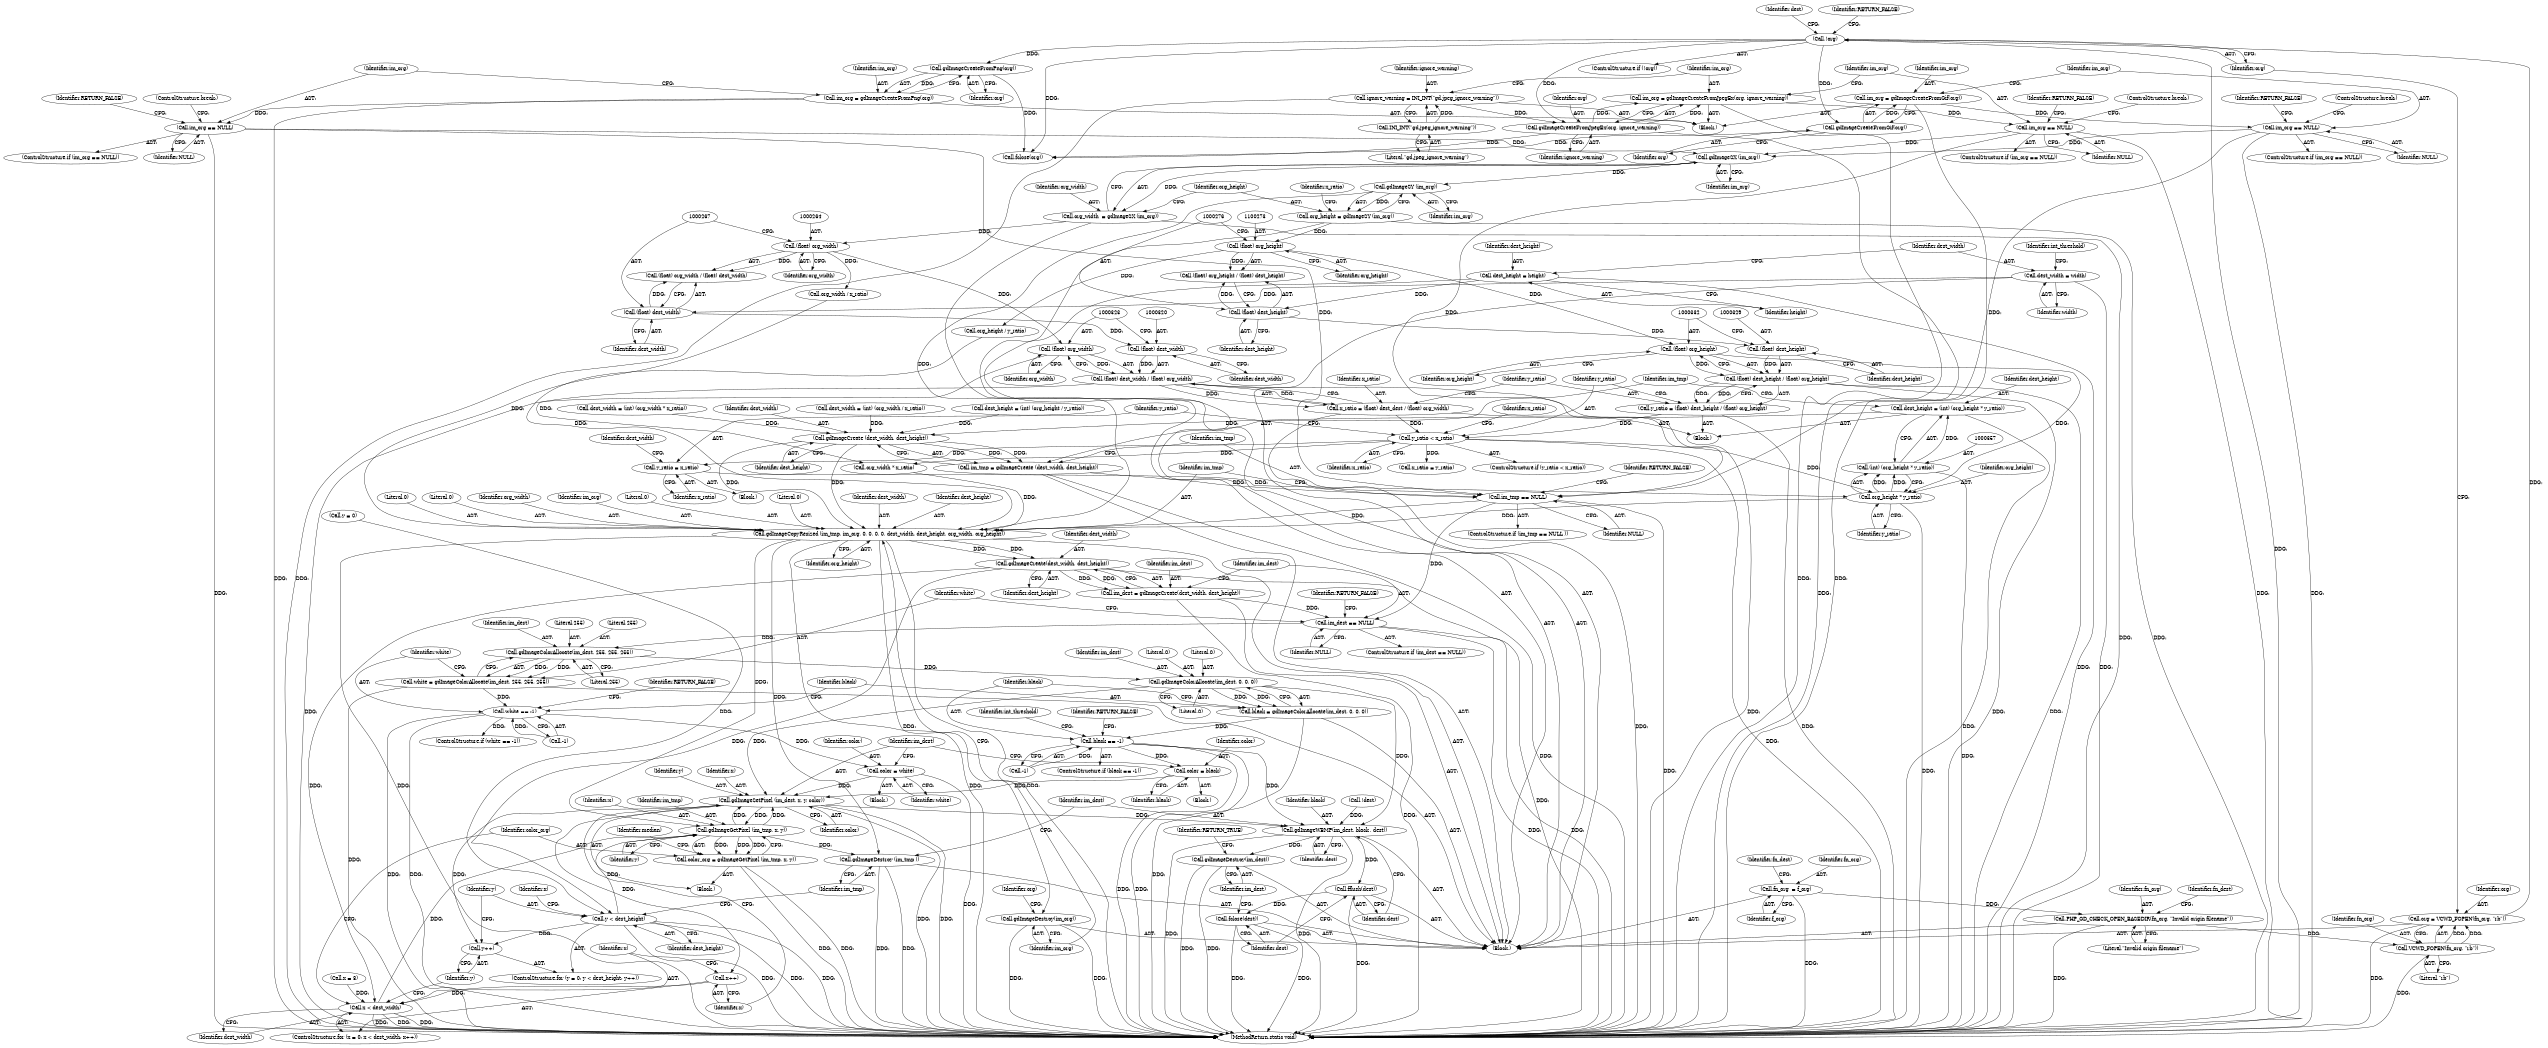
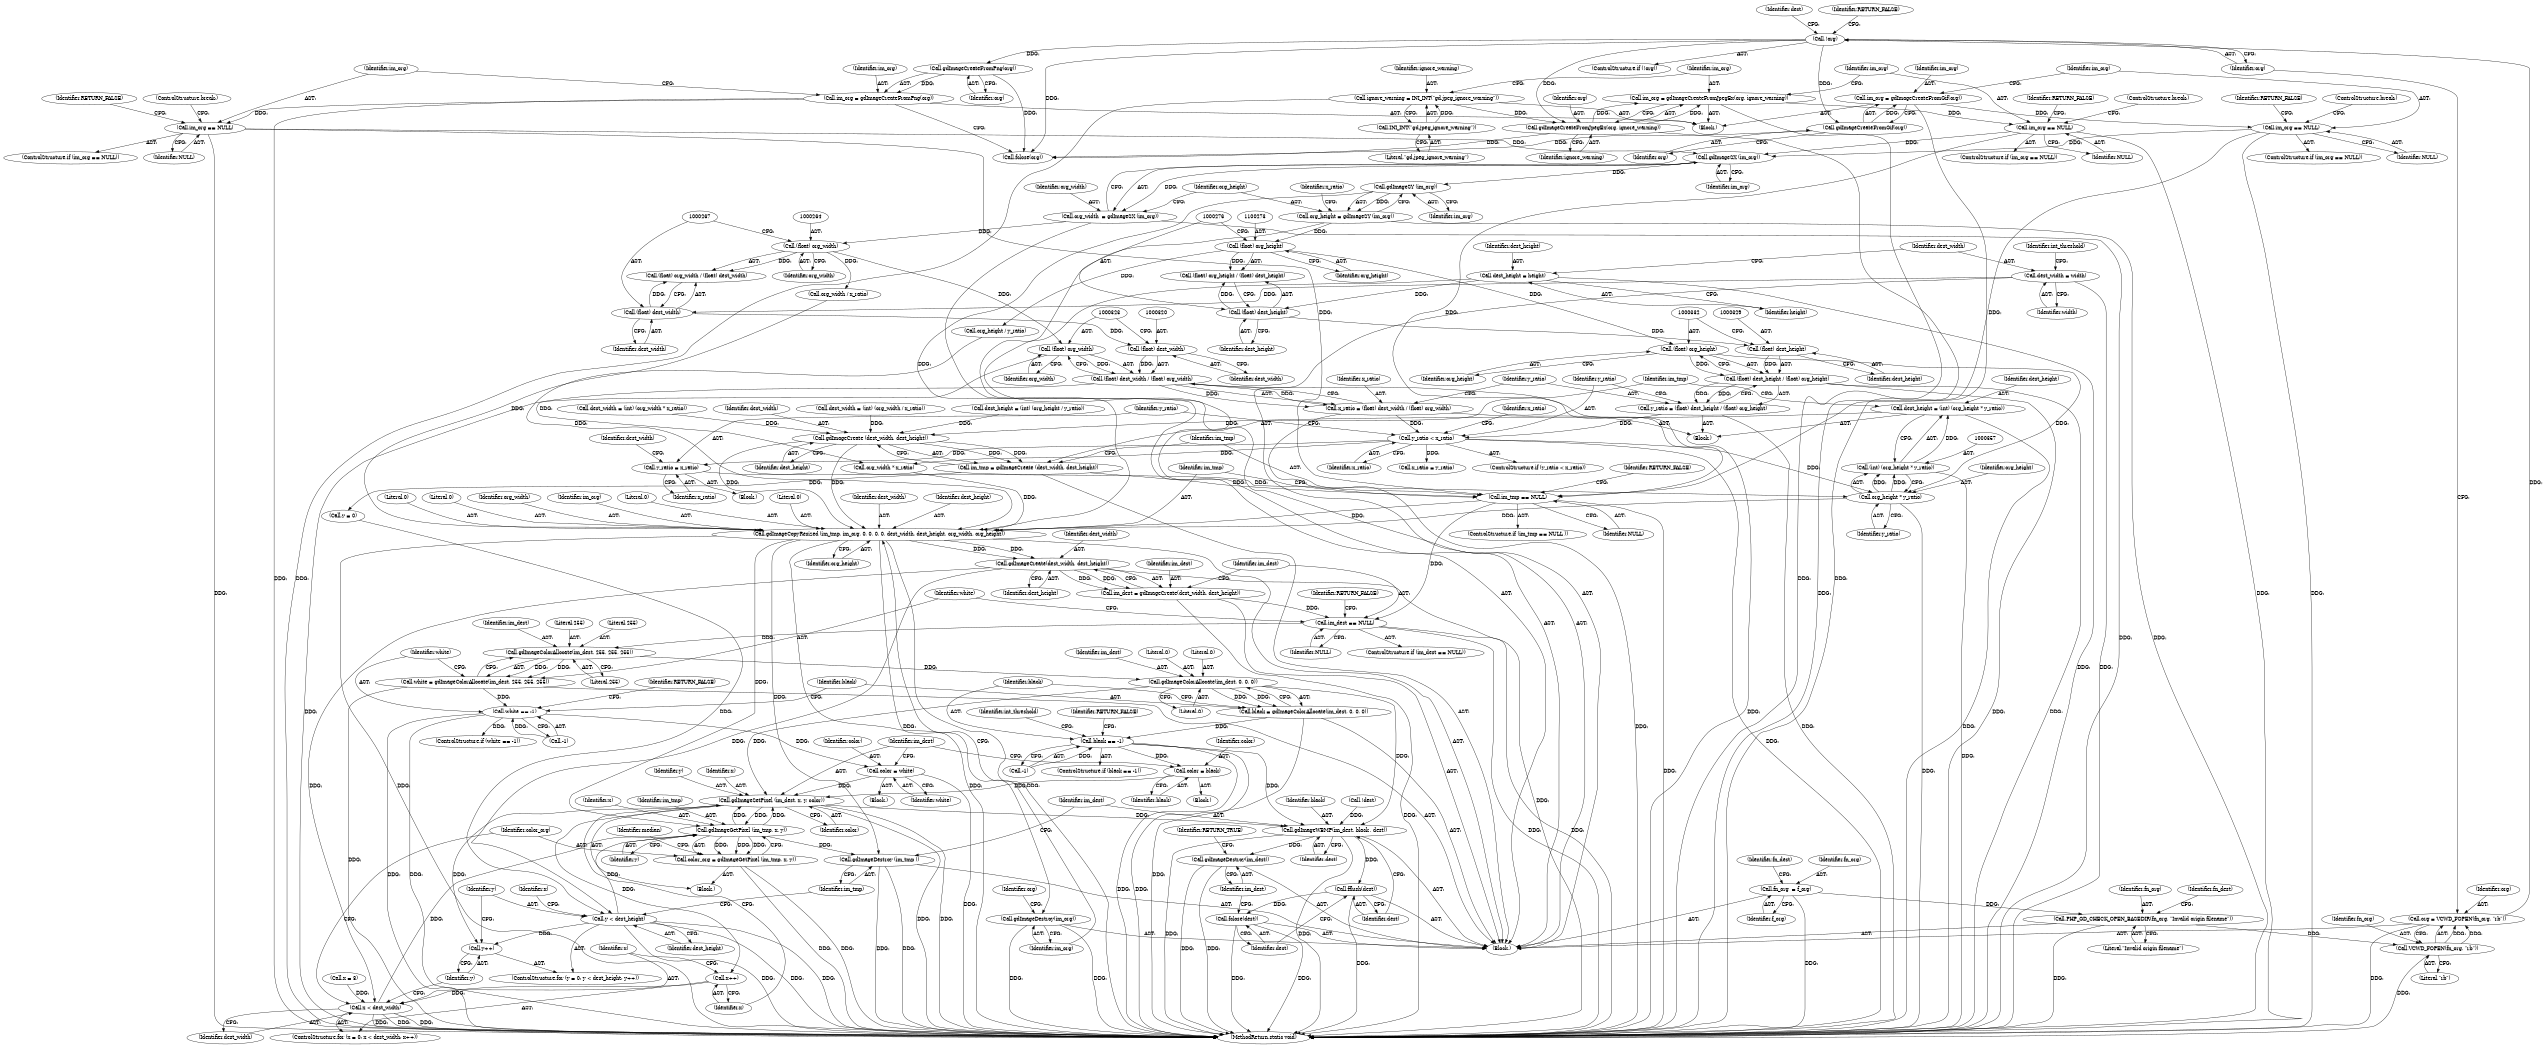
edge "(Call,im_org = gdImageCreateFromPng(org))" -> "(Call,gdImageCreateFromPng(org))": now "(Call,im_org = gdImageCreateFromPng(org))" -> "(Call,fclose(org))"
node "(Call,x_ratio = (float) dest_dest / (float) org_width)": label "(Call,x_ratio = (float) dest_dest / (float) org_width)" -> "(Call,x_ratio = (float) dest_width / (float) org_width)"
edge "(Call,im_tmp = gdImageCreate (dest_width, dest_height))" -> "(MethodReturn,static void)": now "(Call,im_tmp = gdImageCreate (dest_width, dest_height))" -> "(Call,y = 0)"
edge "(Call,!org)" -> "(MethodReturn,static void)": removed, label "DDG:"
